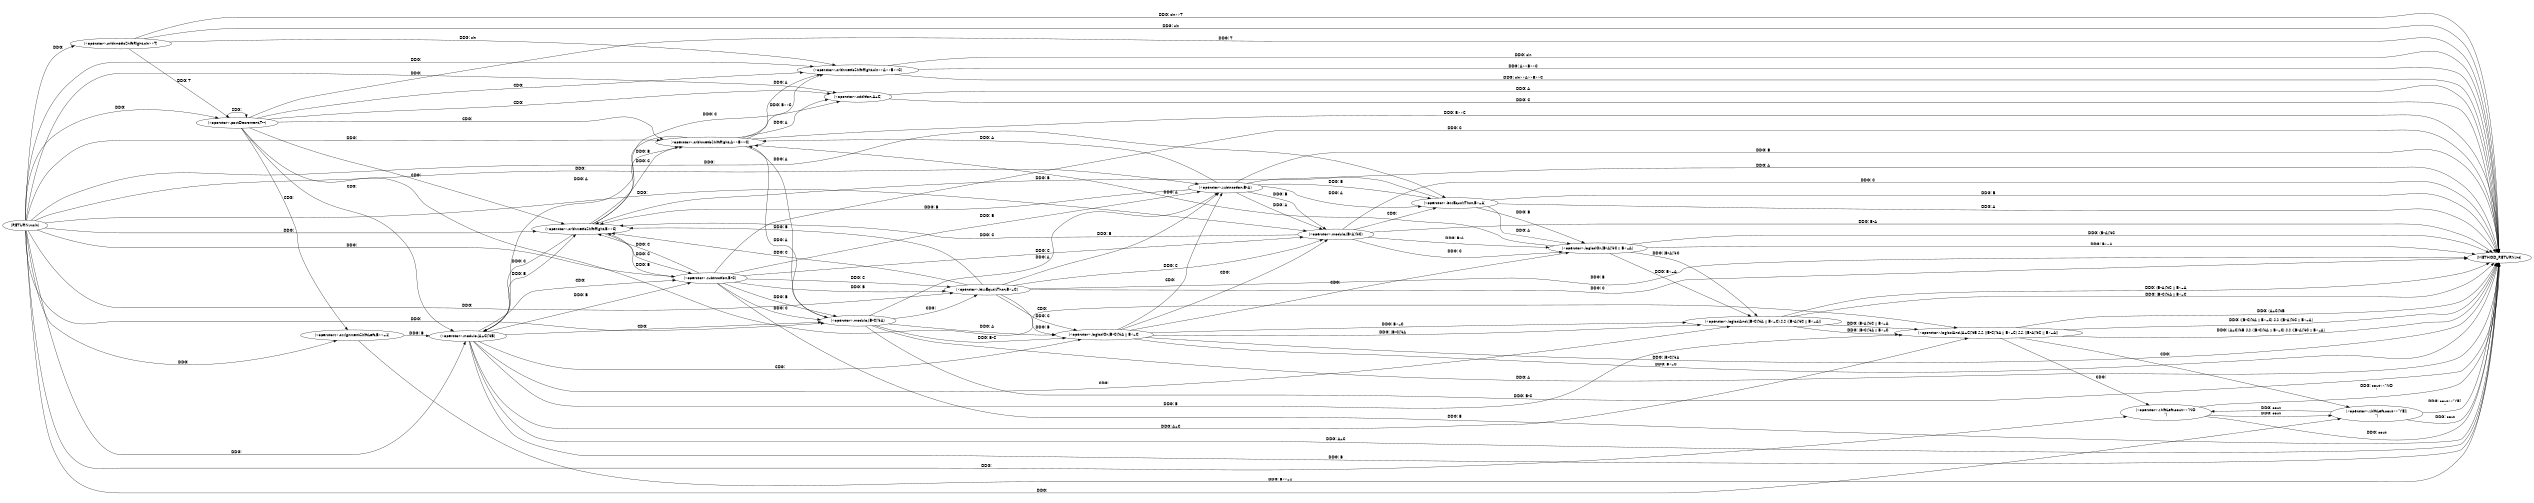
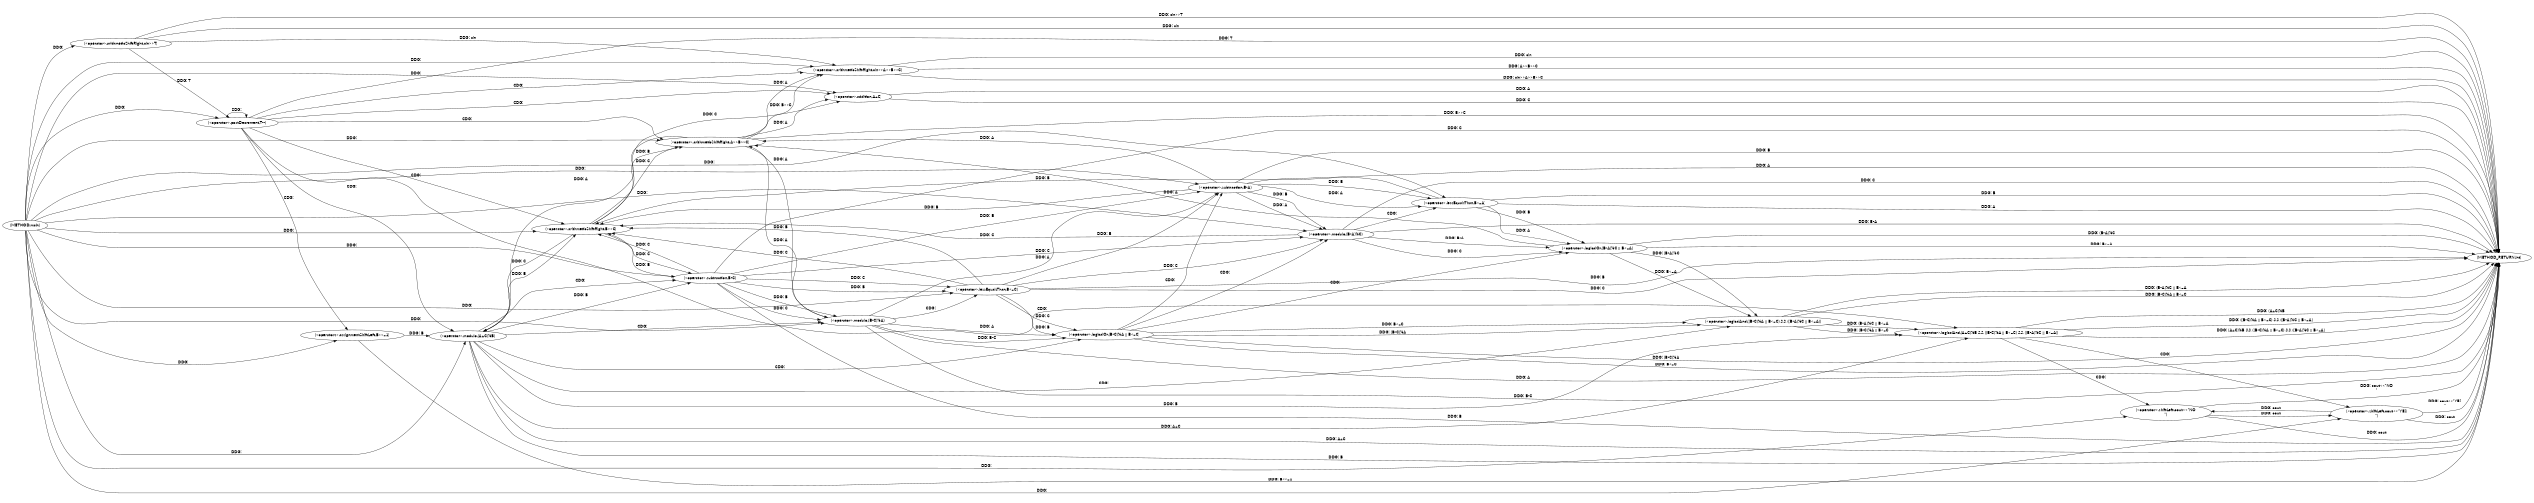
node "(RETURN,main)": label "(RETURN,main)" -> "(METHOD,main)"
